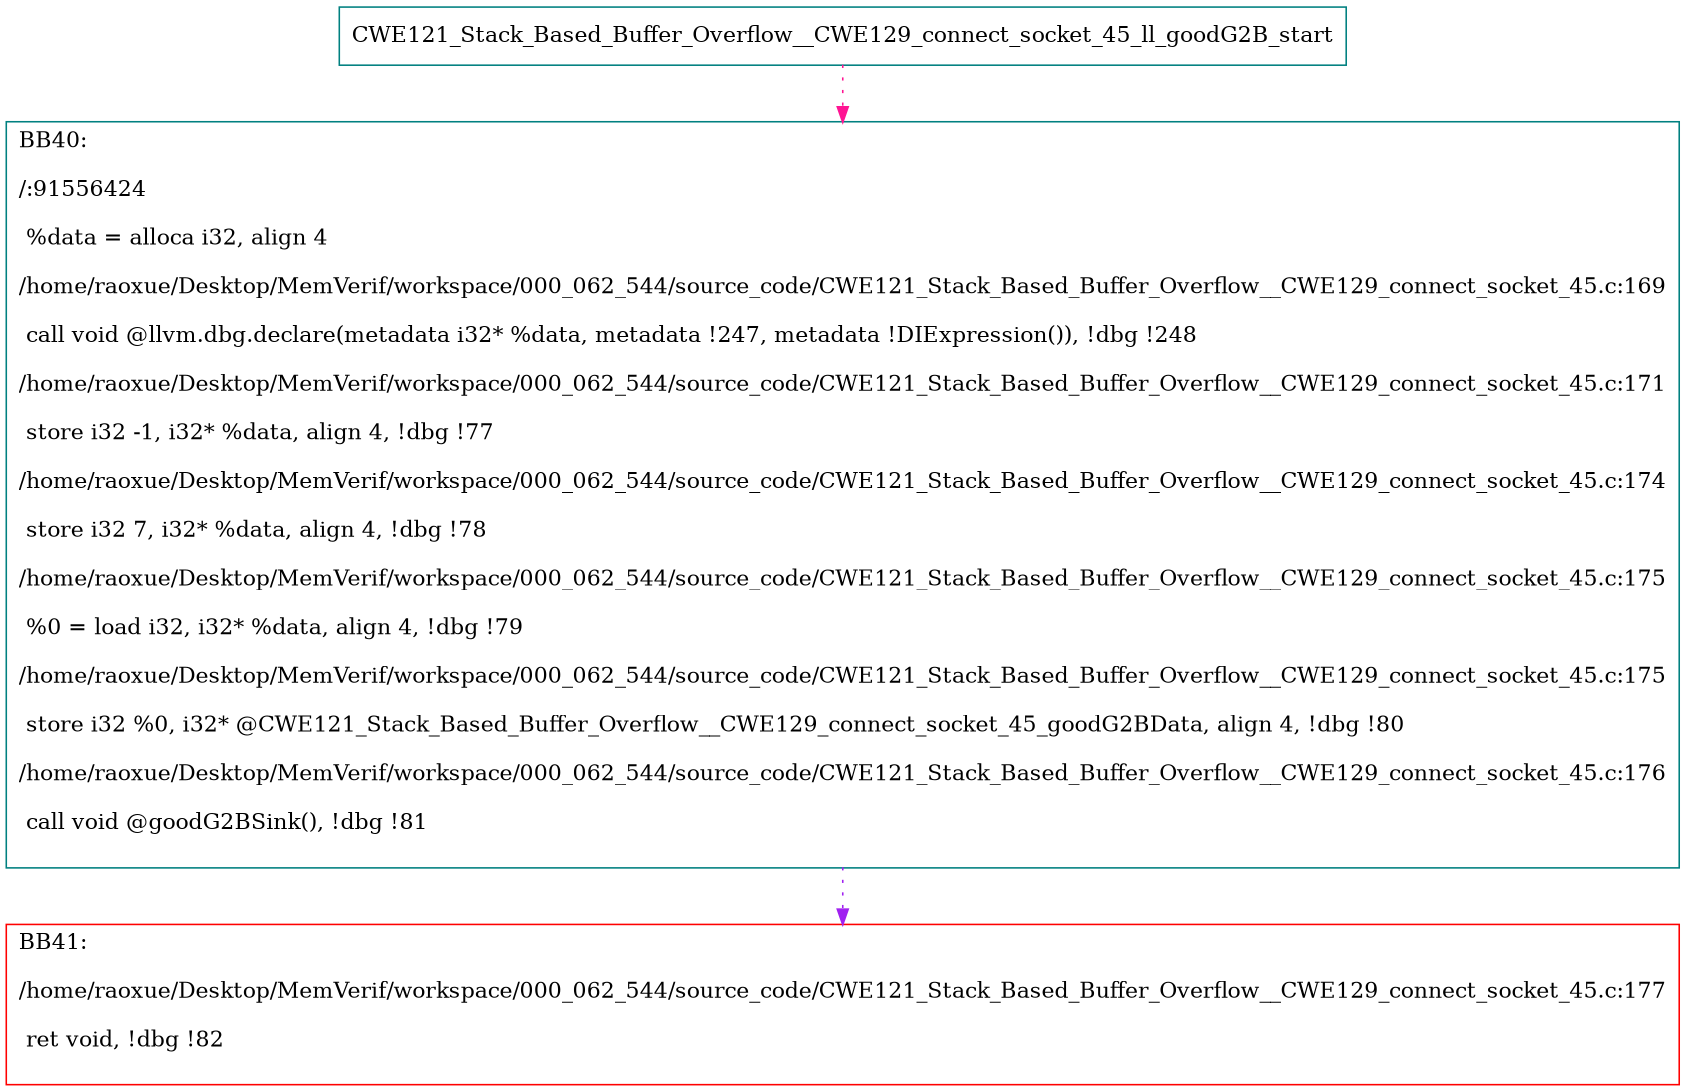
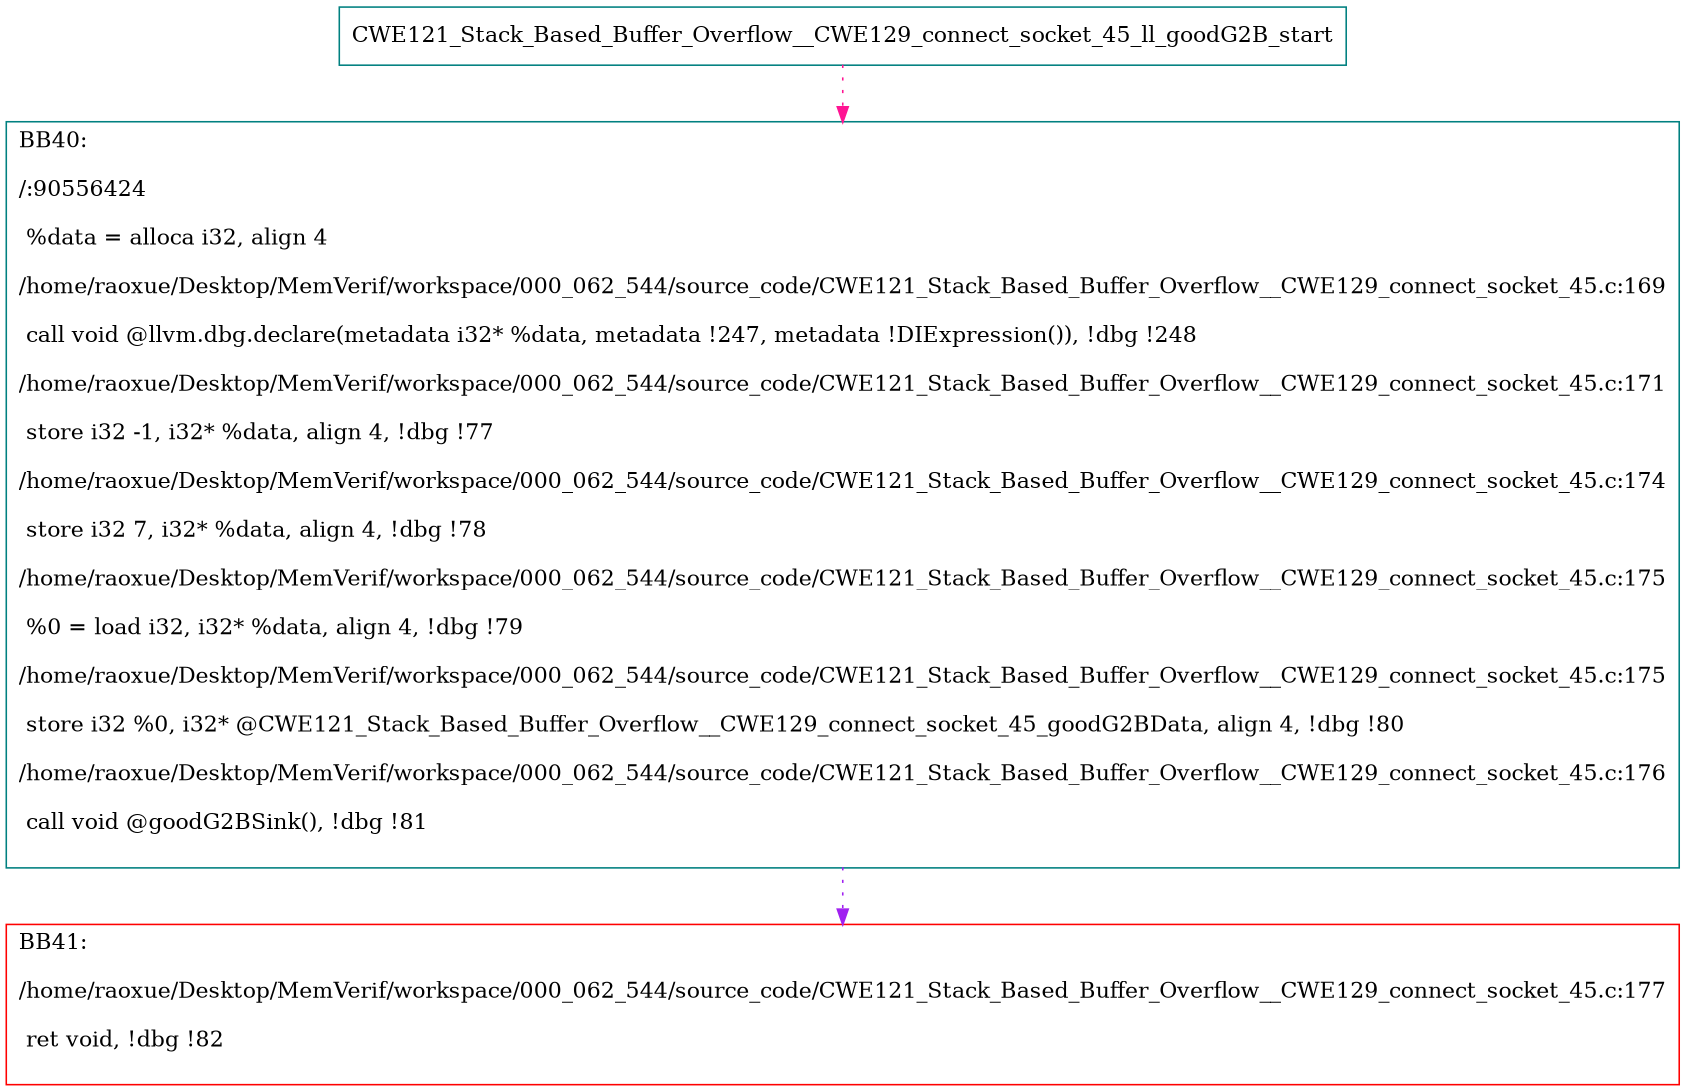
node "BB40:": text "/:91556424" -> "/:90556424"
